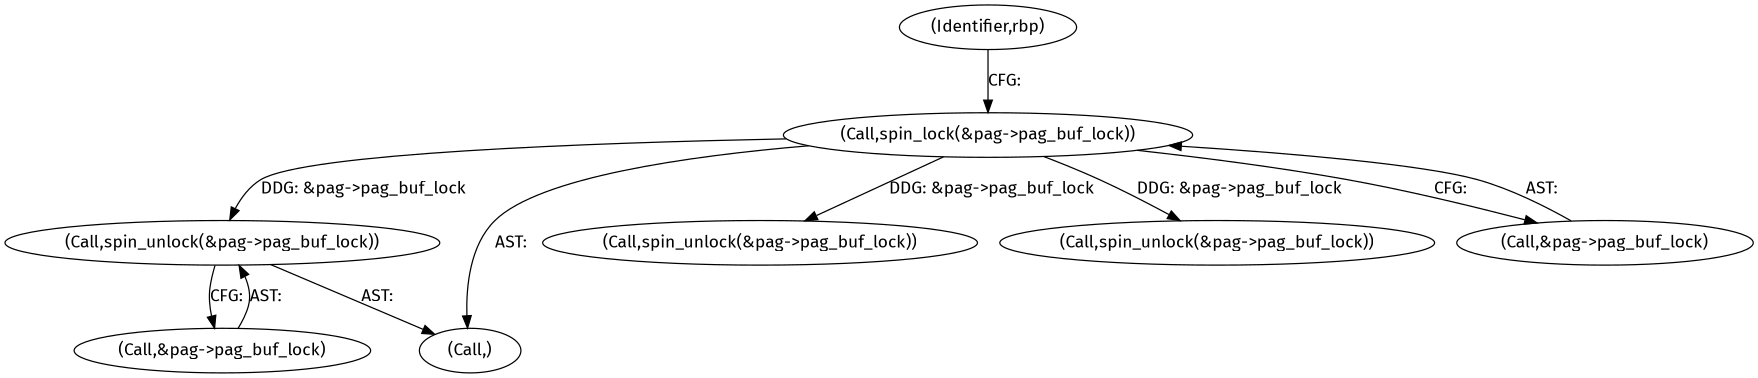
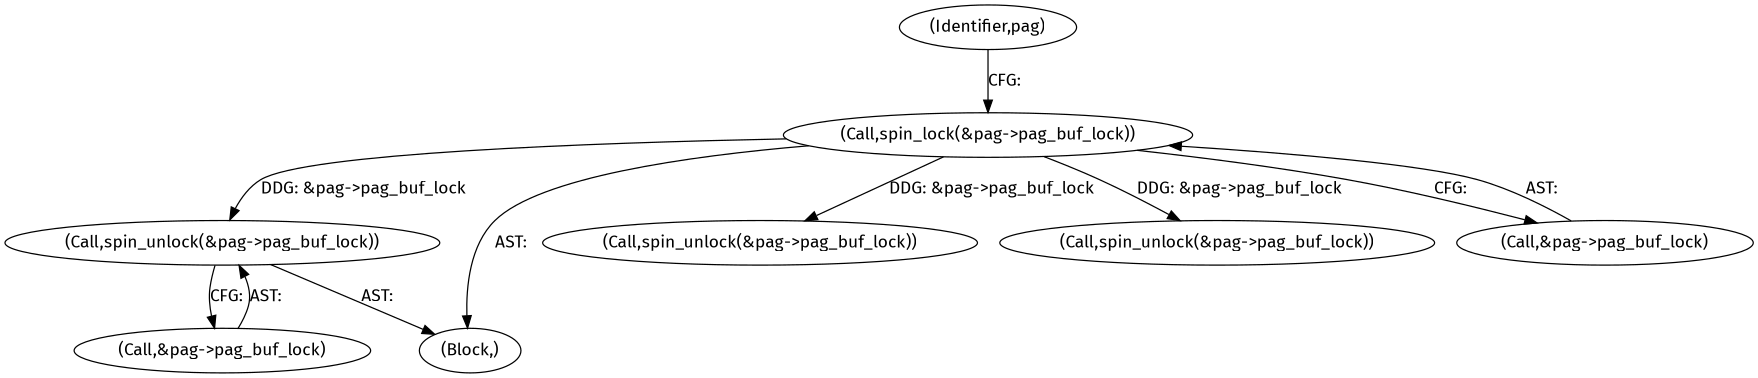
node "(Identifier,rbp)": label "(Identifier,rbp)" -> "(Identifier,pag)"
node "(Call,)": label "(Call,)" -> "(Block,)"
